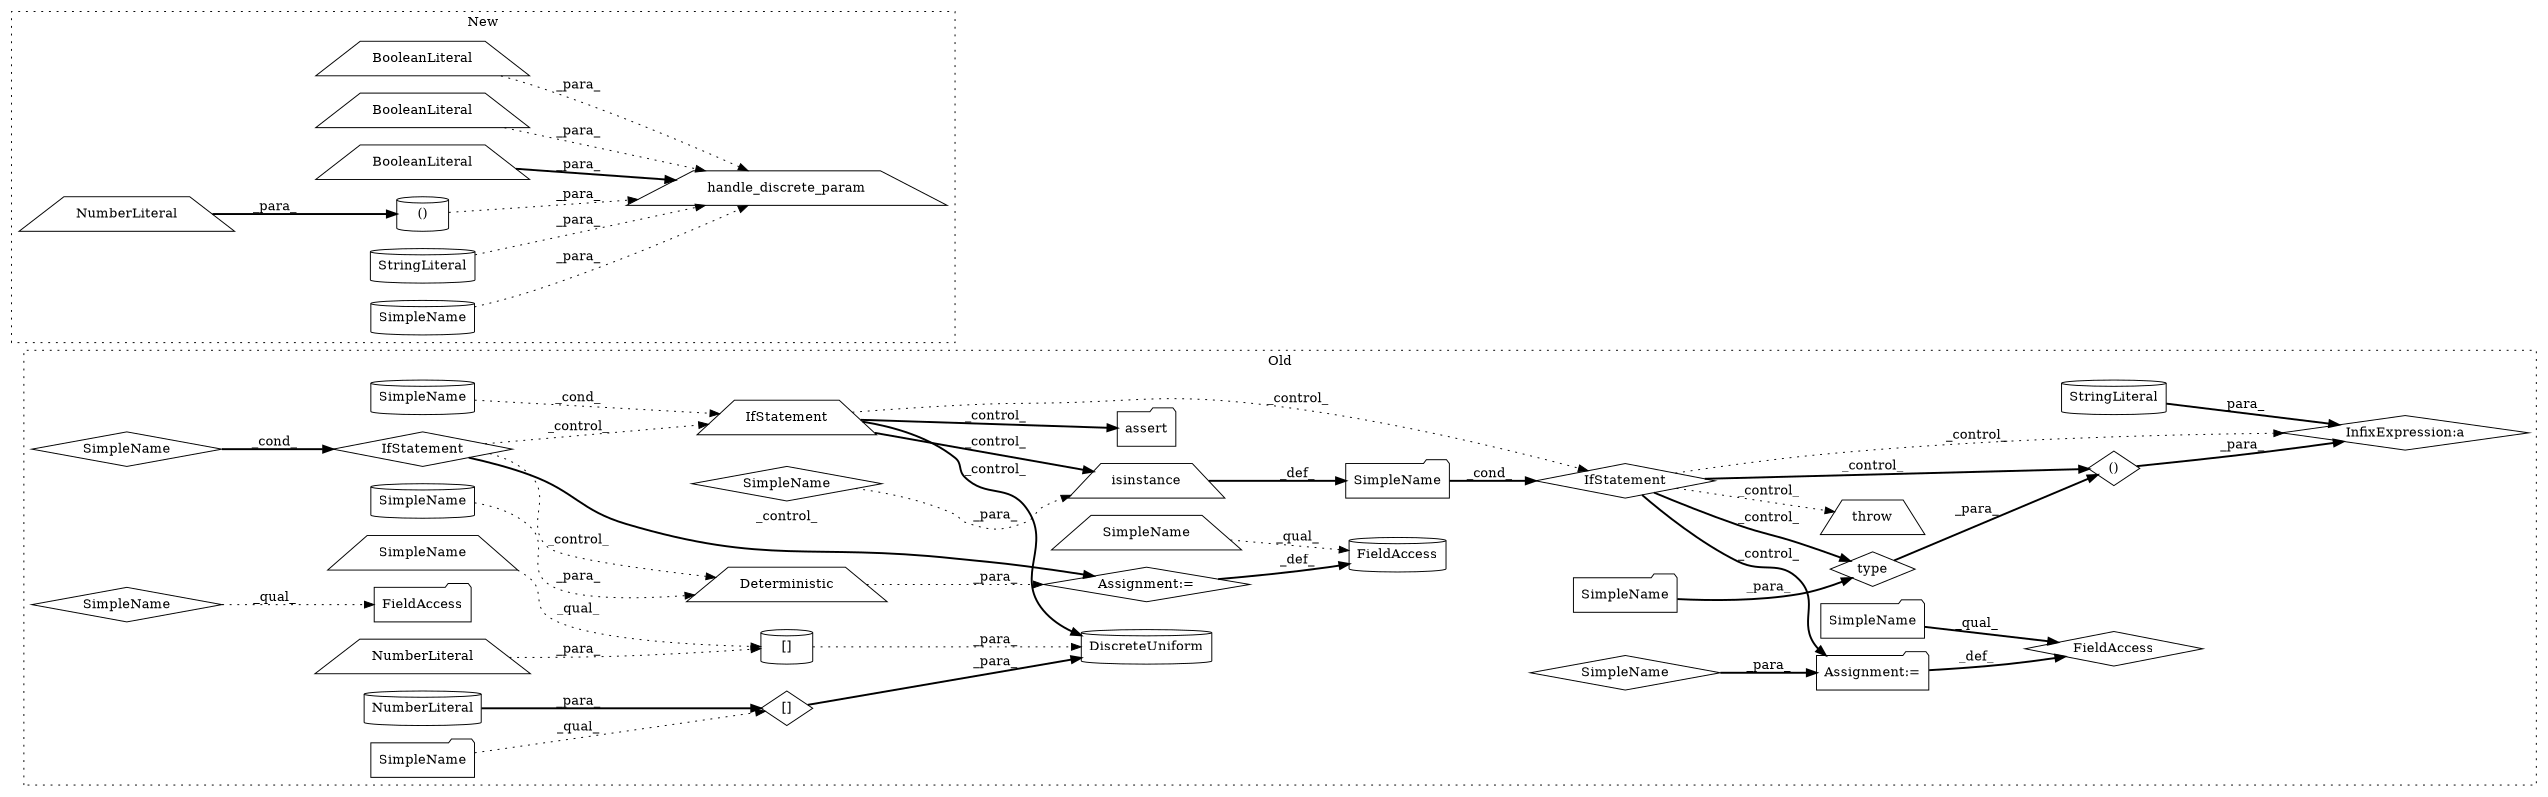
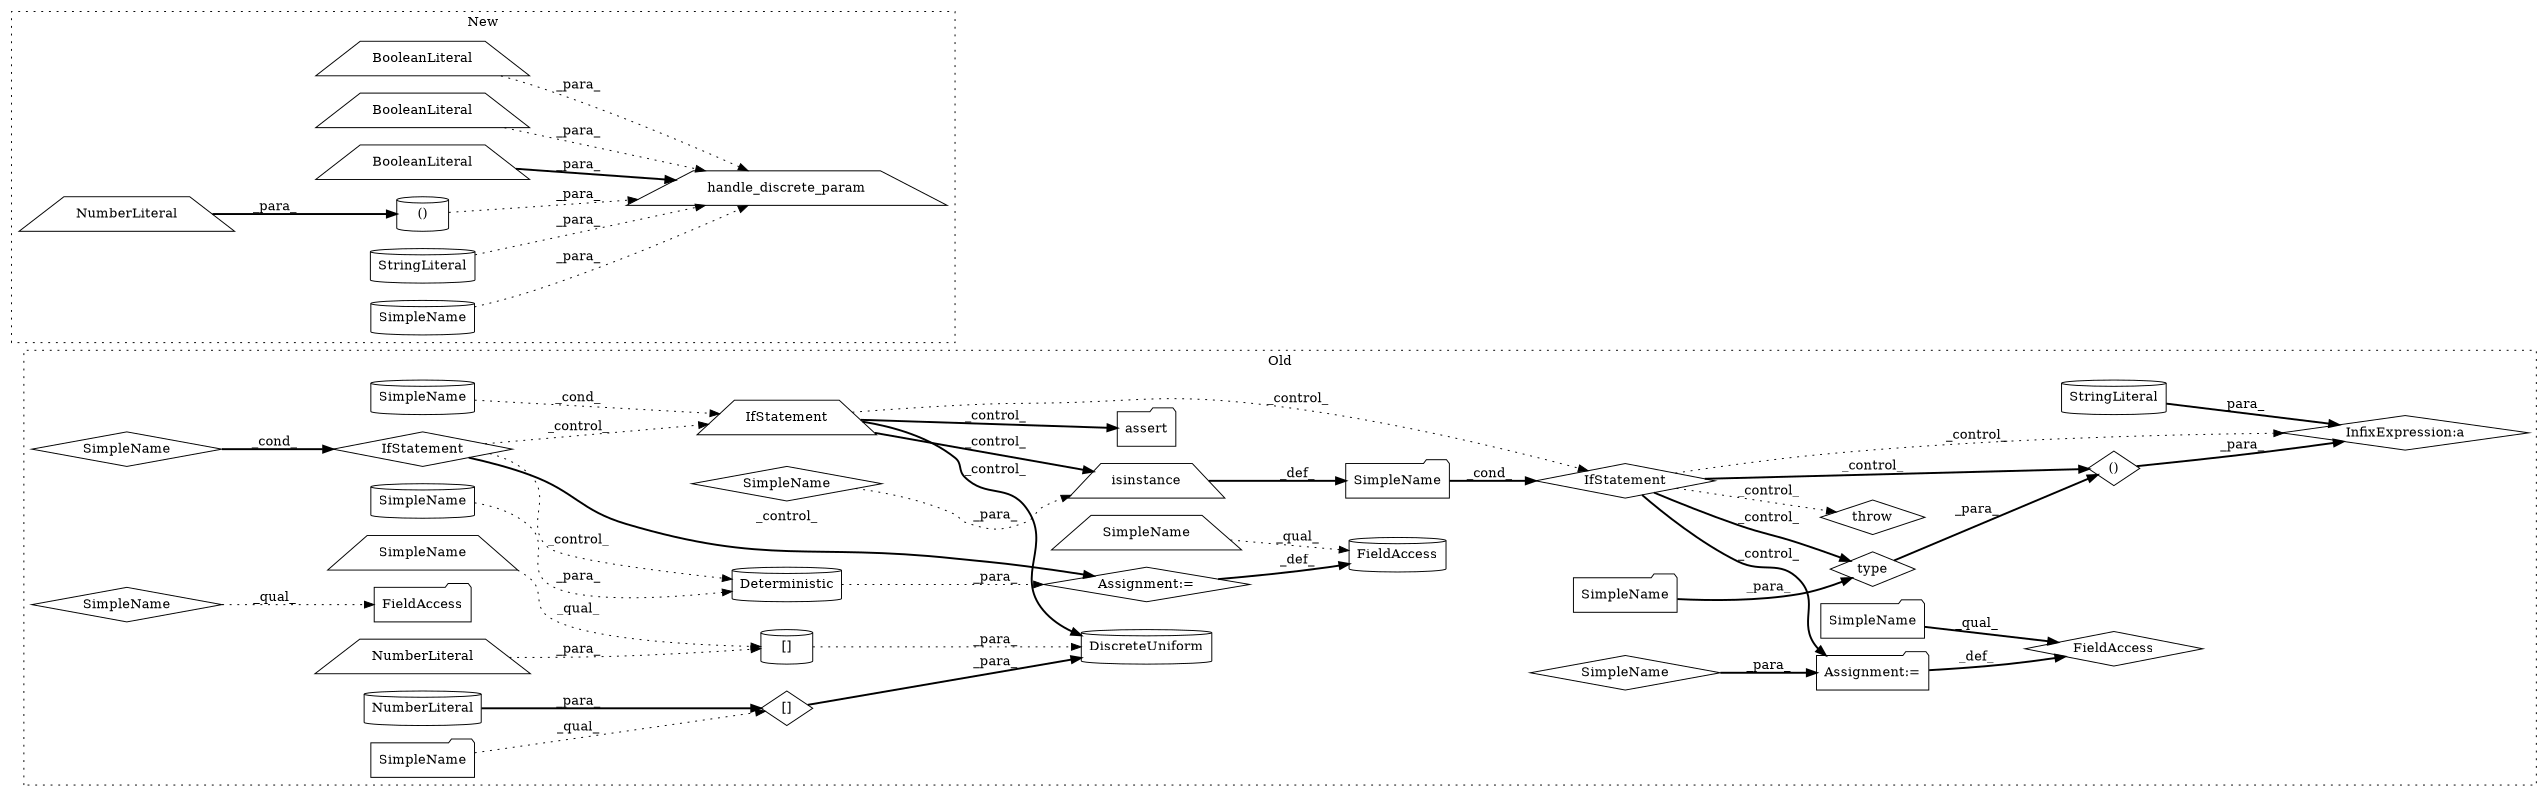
node "throw": shape trapezium -> diamond
node "Deterministic": shape trapezium -> cylinder
